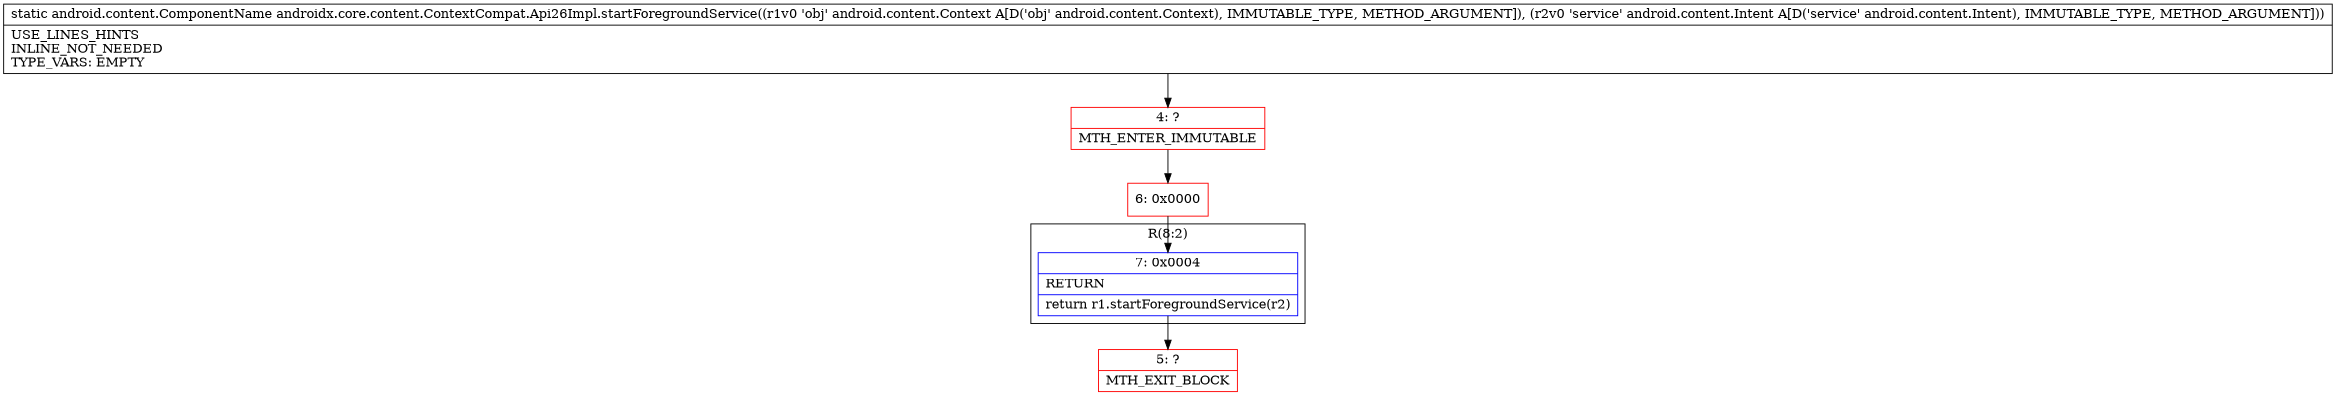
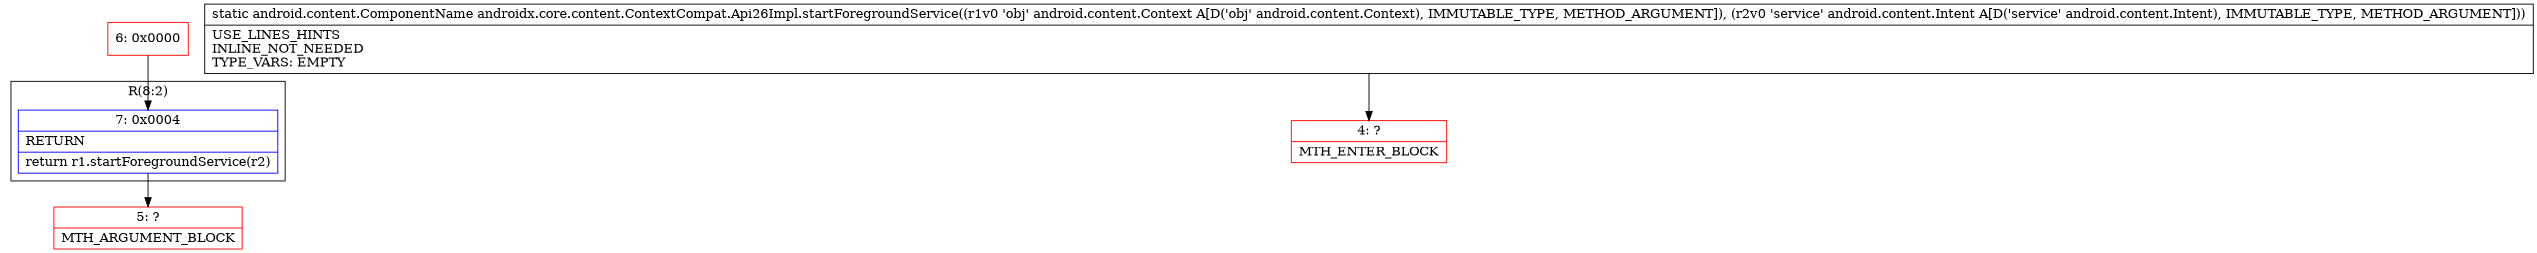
node "4: ?": text "MTH_ENTER_IMMUTABLE" -> "MTH_ENTER_BLOCK"
edge "4: ?" -> "6: 0x0000": removed
node "5: ?": text "MTH_EXIT_BLOCK" -> "MTH_ARGUMENT_BLOCK"
